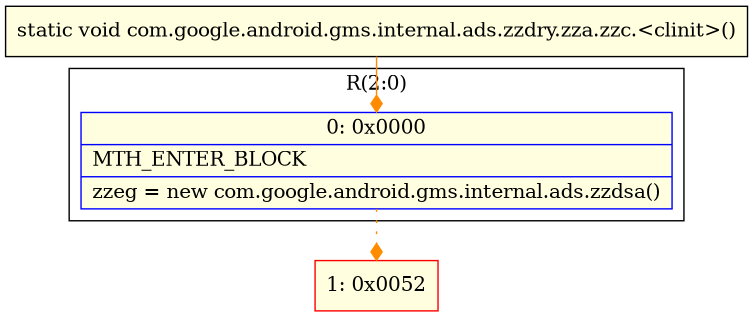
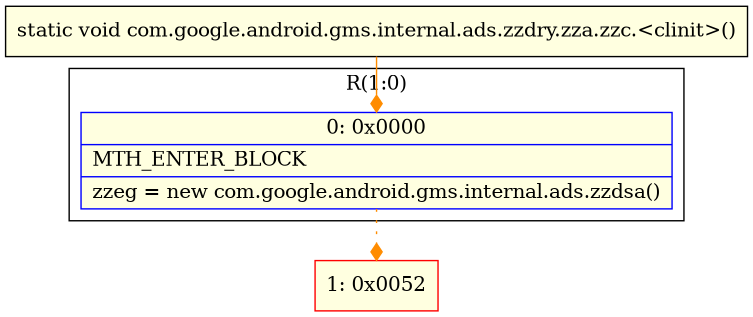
cluster "R(2:0)": label "R(2:0)" -> "R(1:0)"
